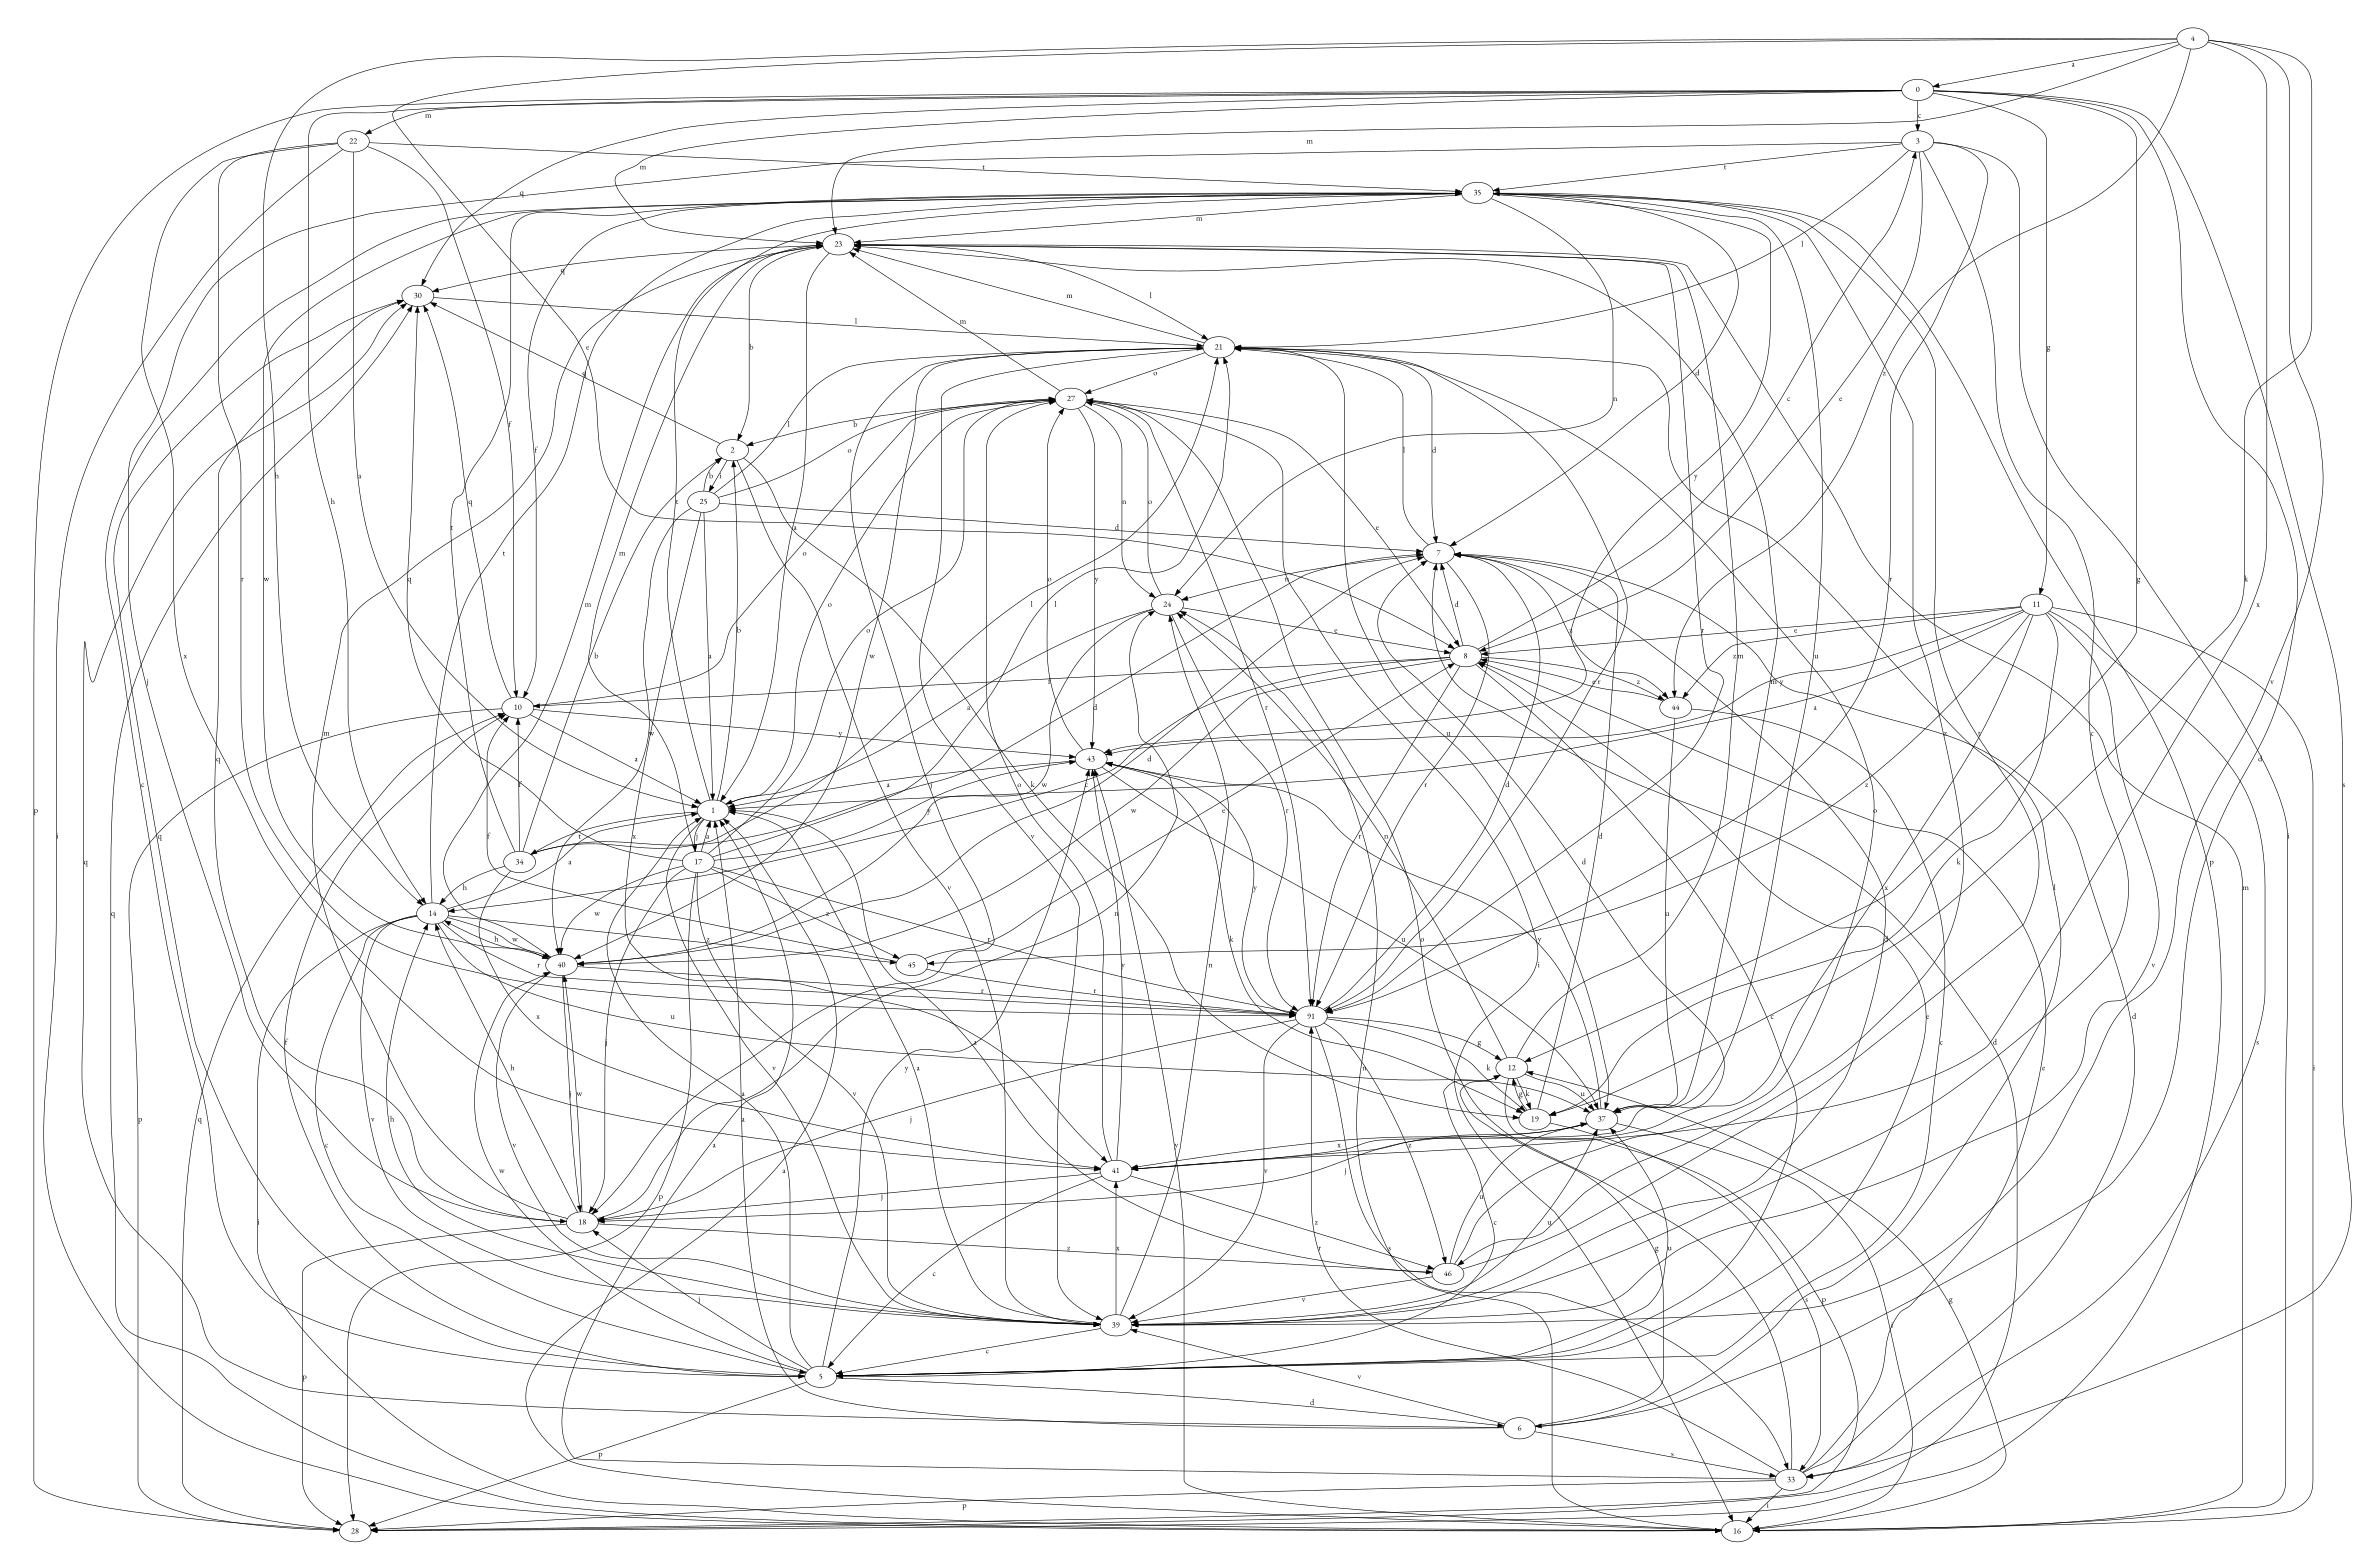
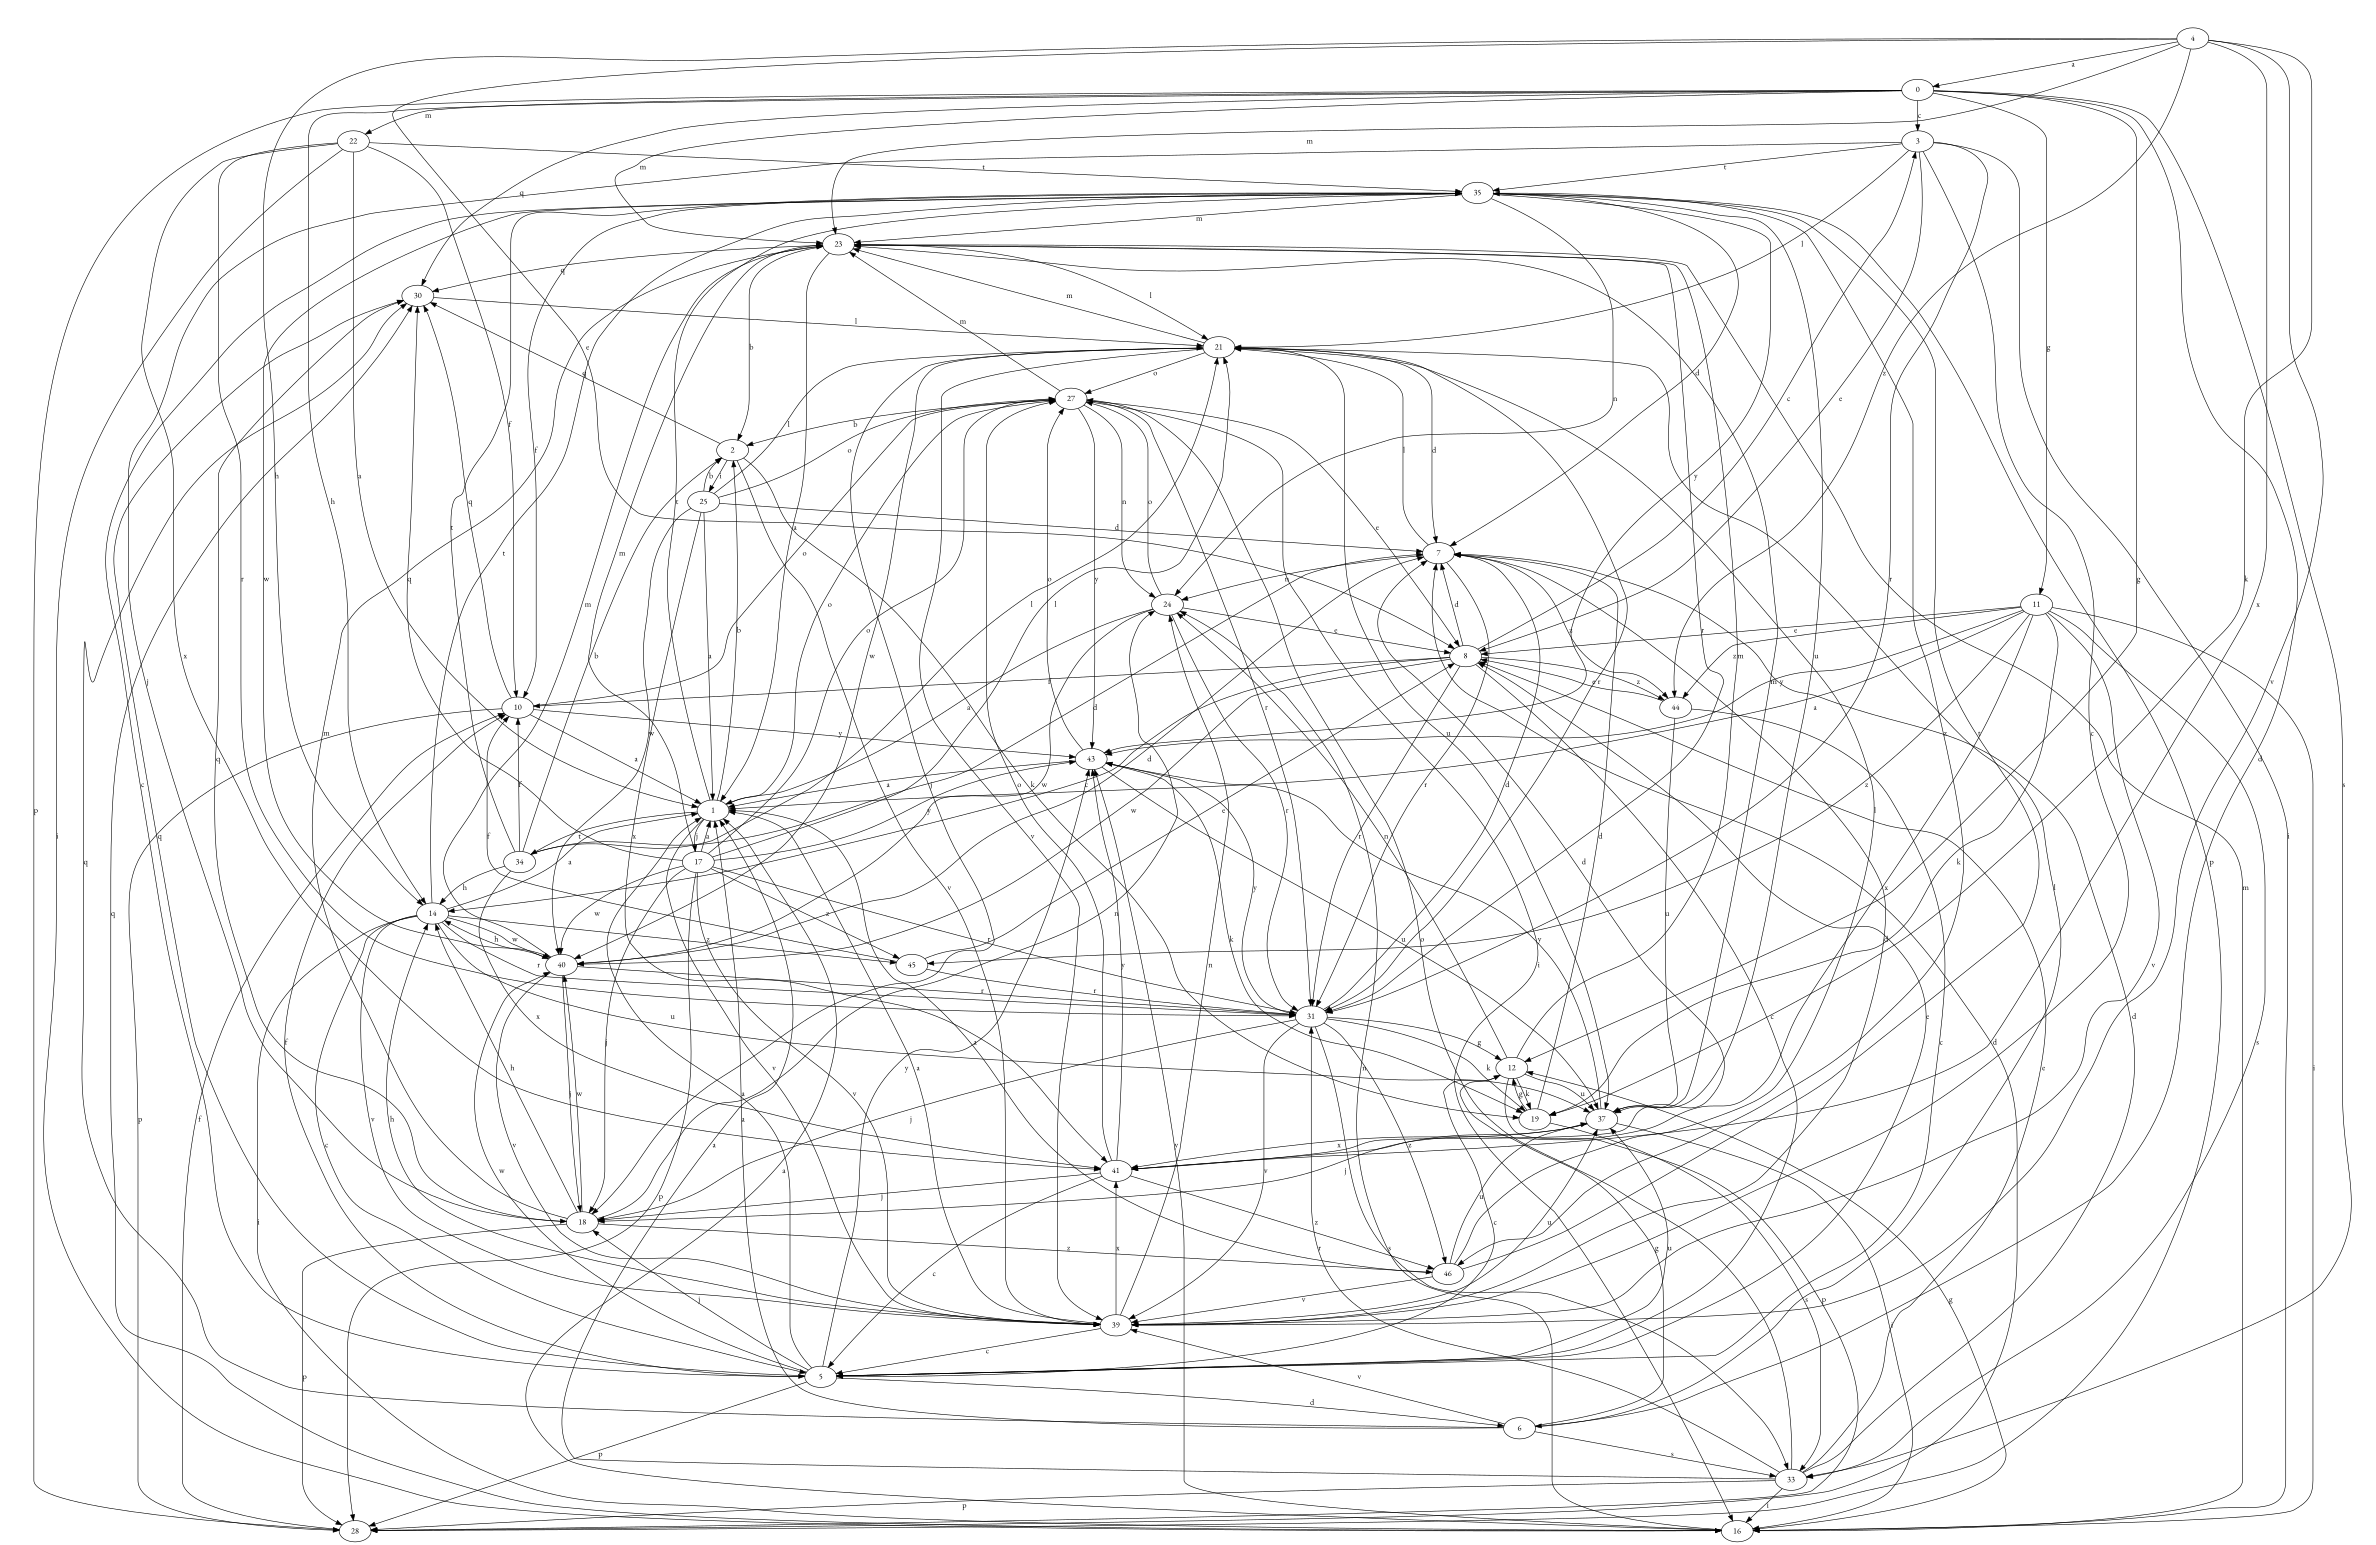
edge "46" -> "21": label "o" -> "l"
node "91": label "91" -> "31"
edge "28" -> "10": label "q" -> "f"
